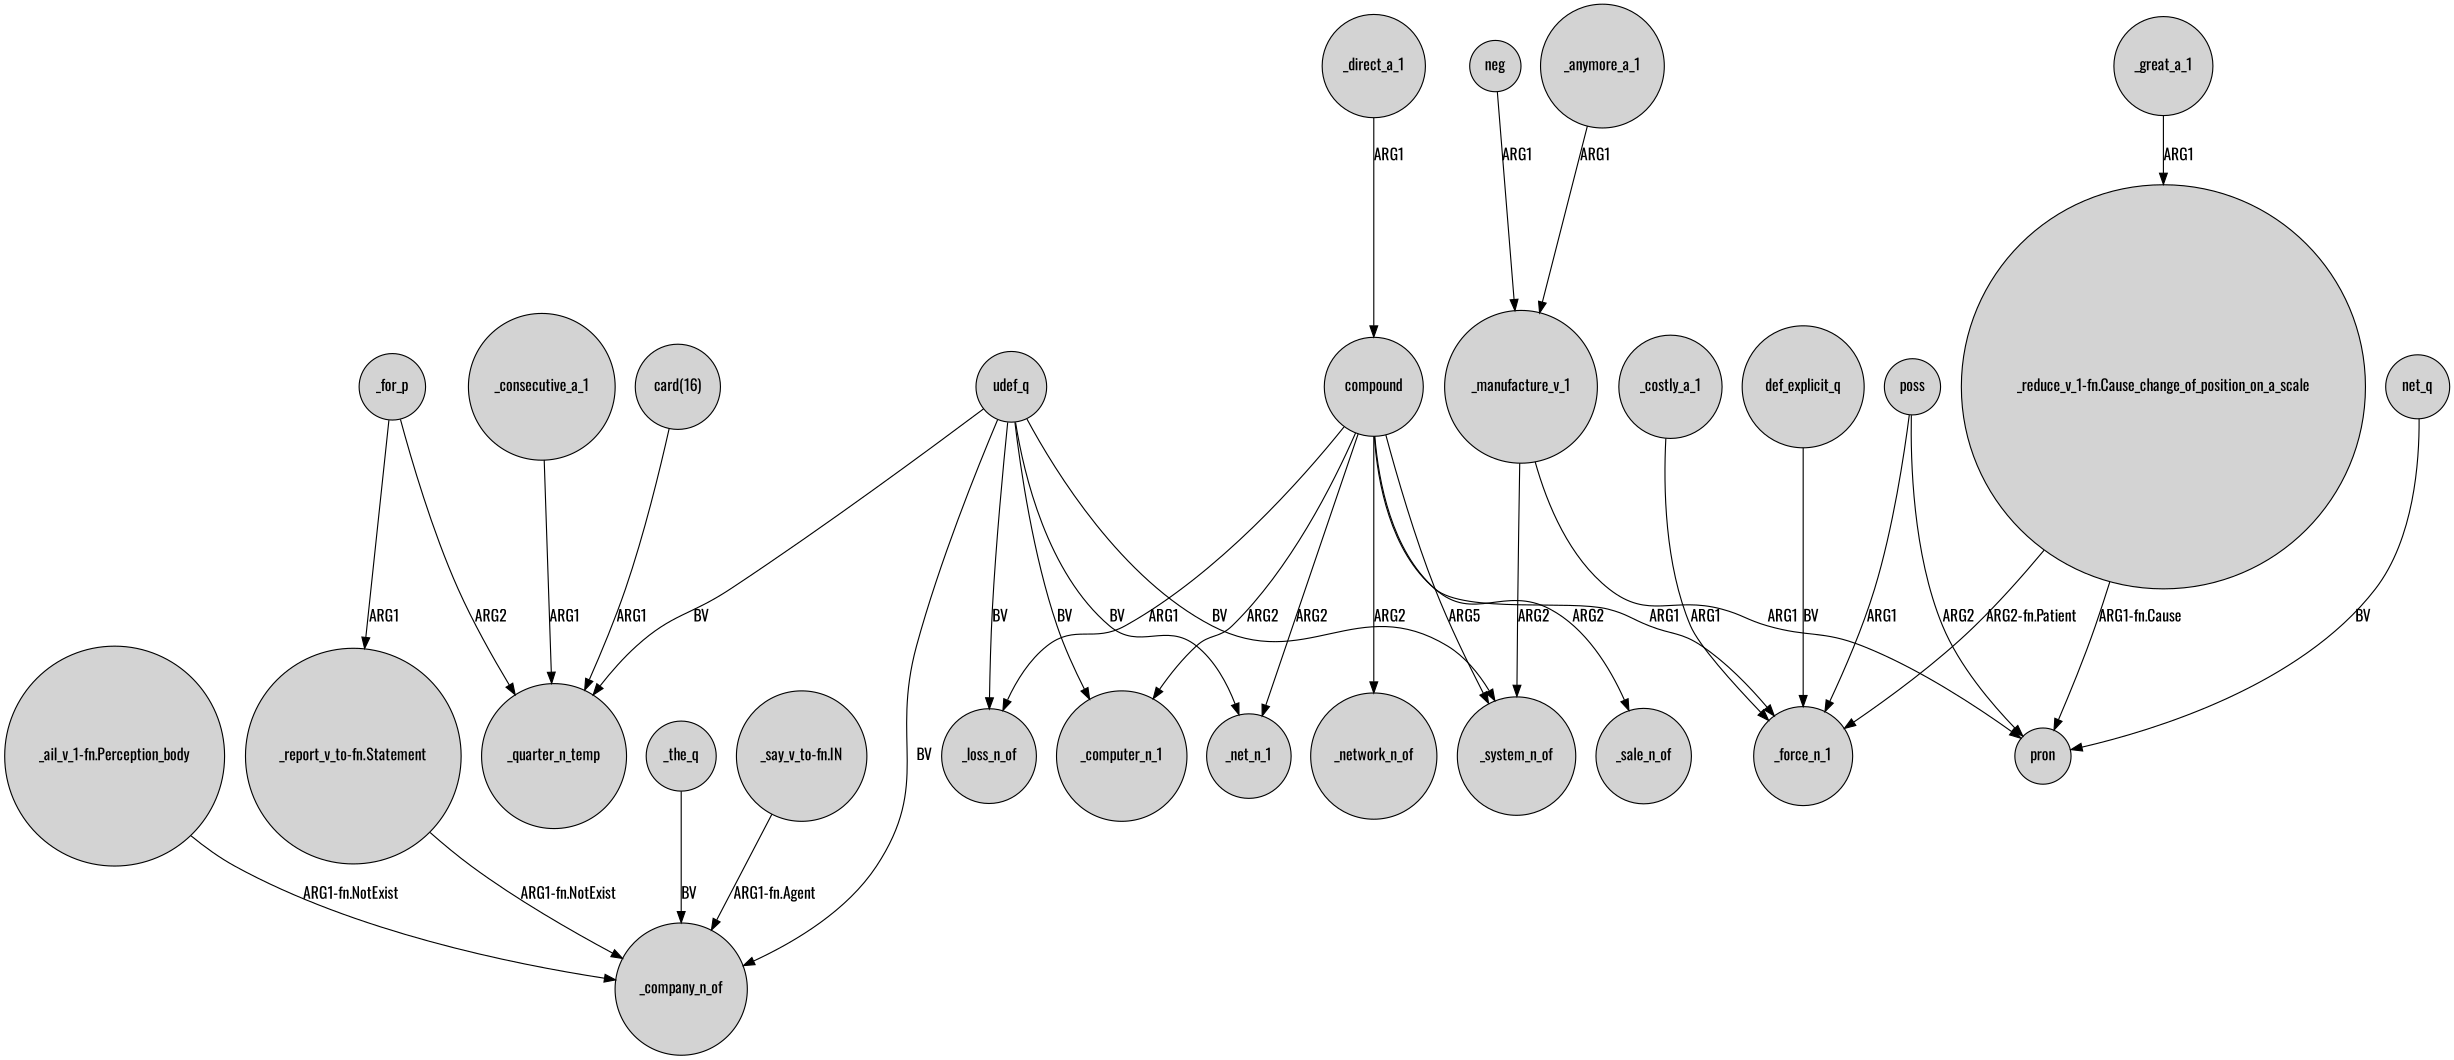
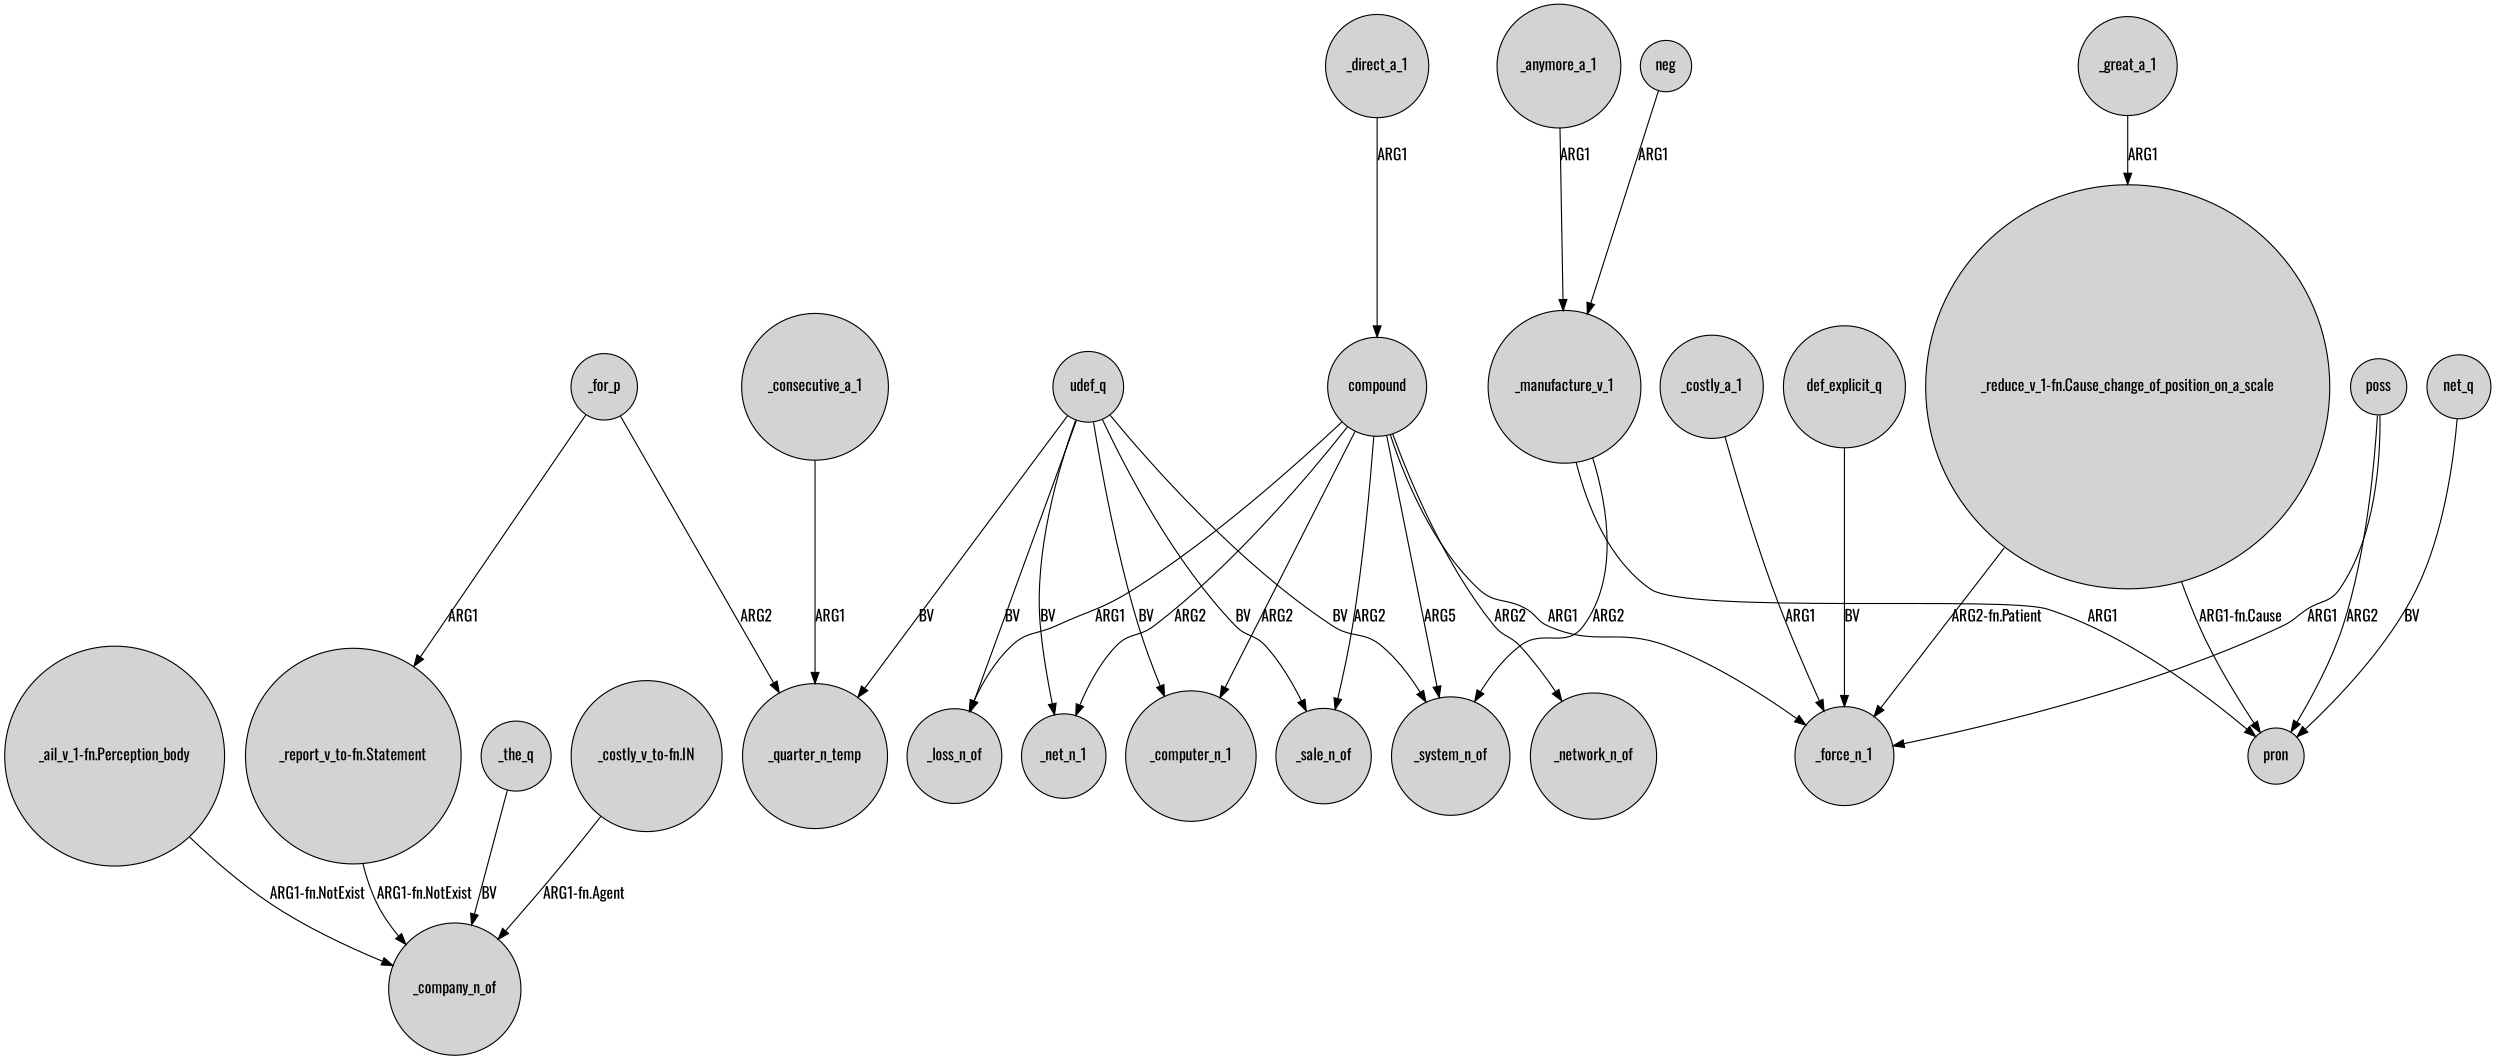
node "card(16)": removed
edge "udef_q" -> "_company_n_of": now "udef_q" -> "_sale_n_of"
node "_say_v_to-fn.IN": label "_say_v_to-fn.IN" -> "_costly_v_to-fn.IN"
